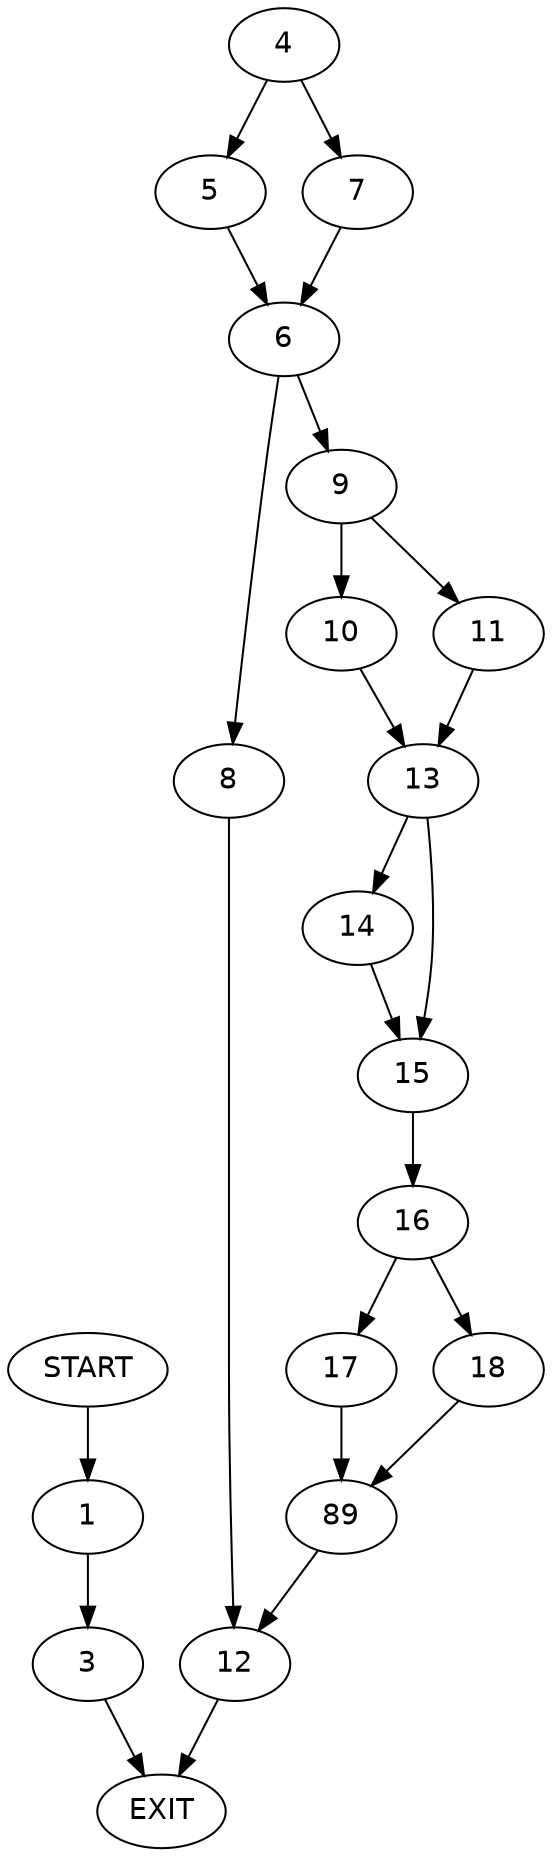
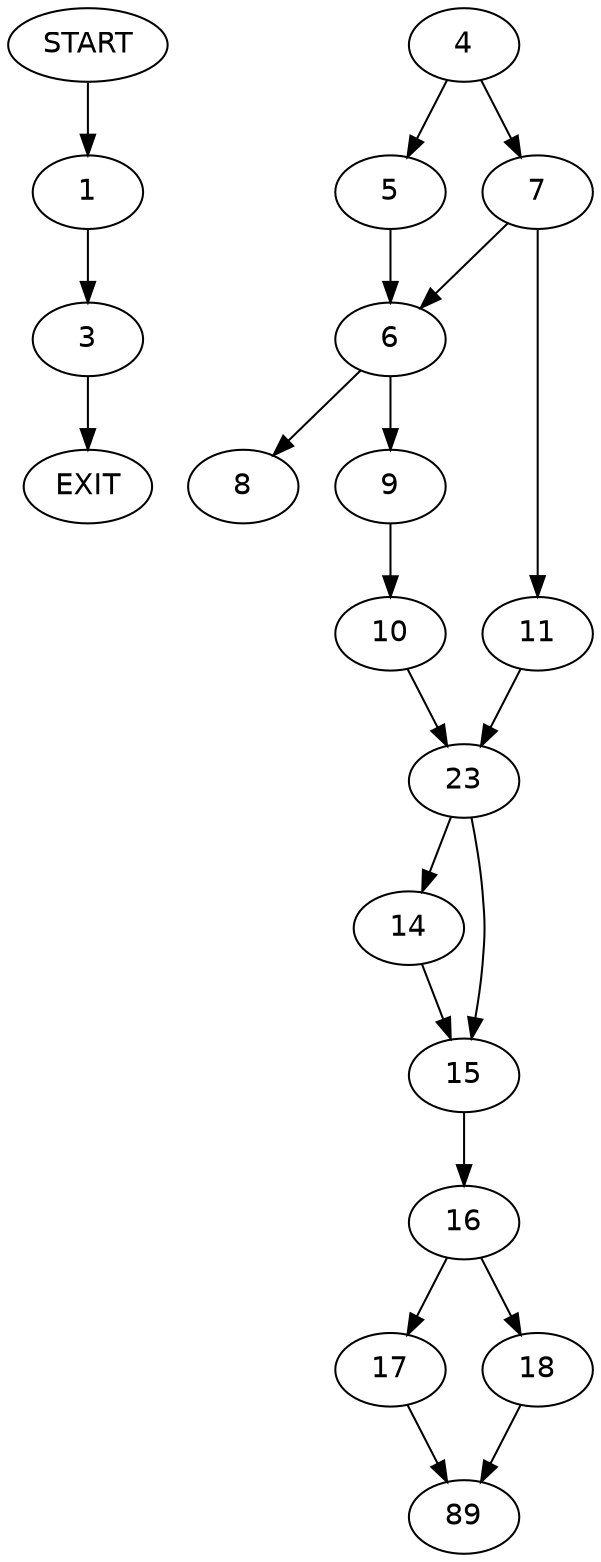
edge "9" -> "11": now "7" -> "11"
node "13": label "13" -> "23"
node "12": removed
